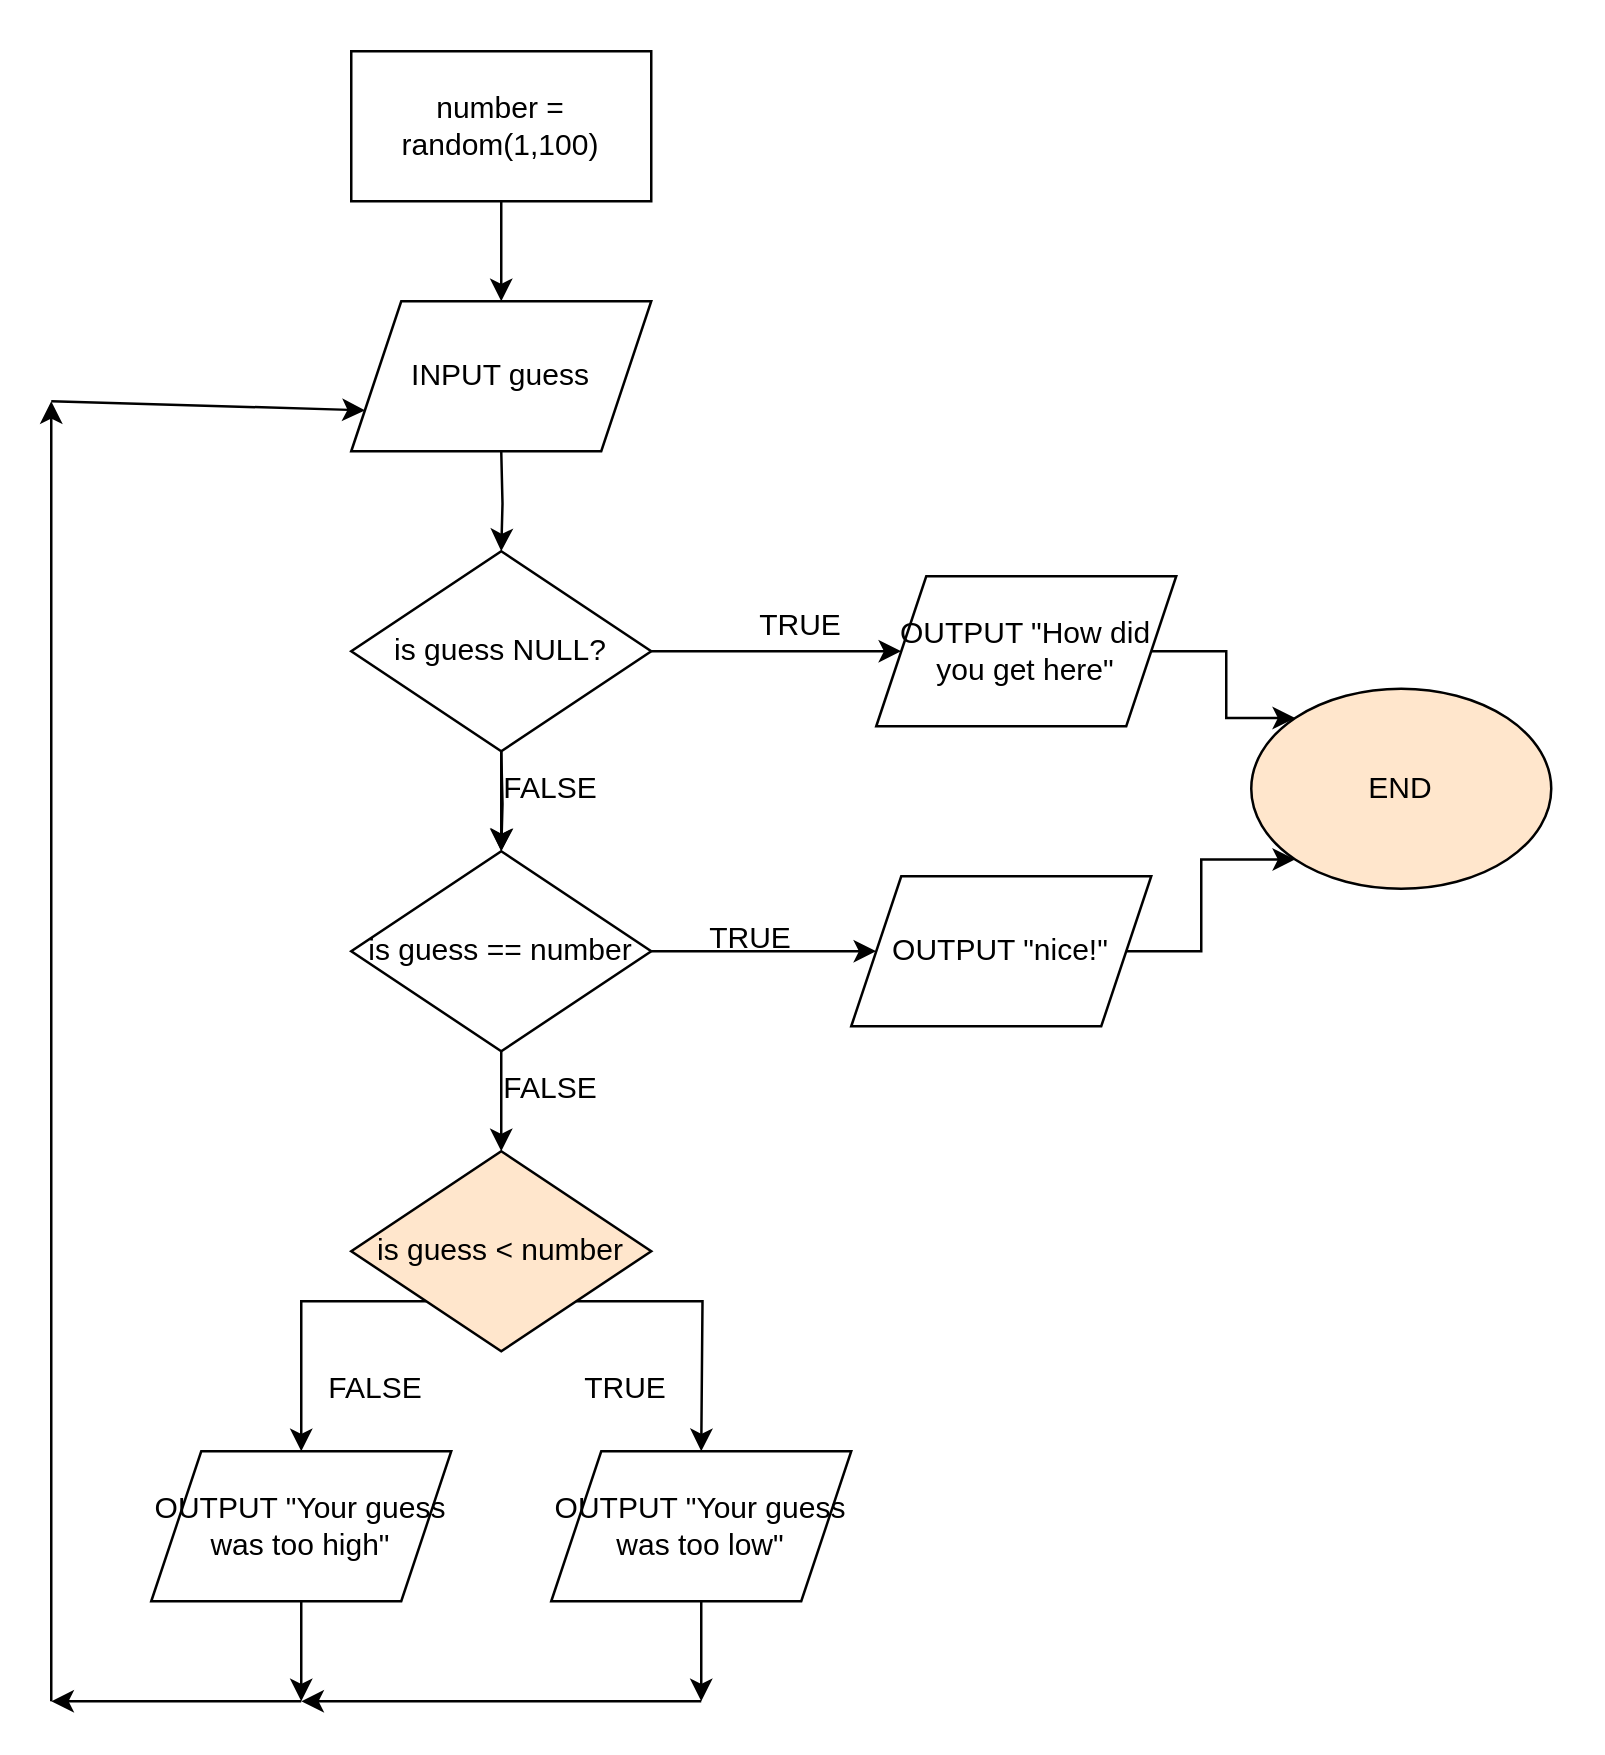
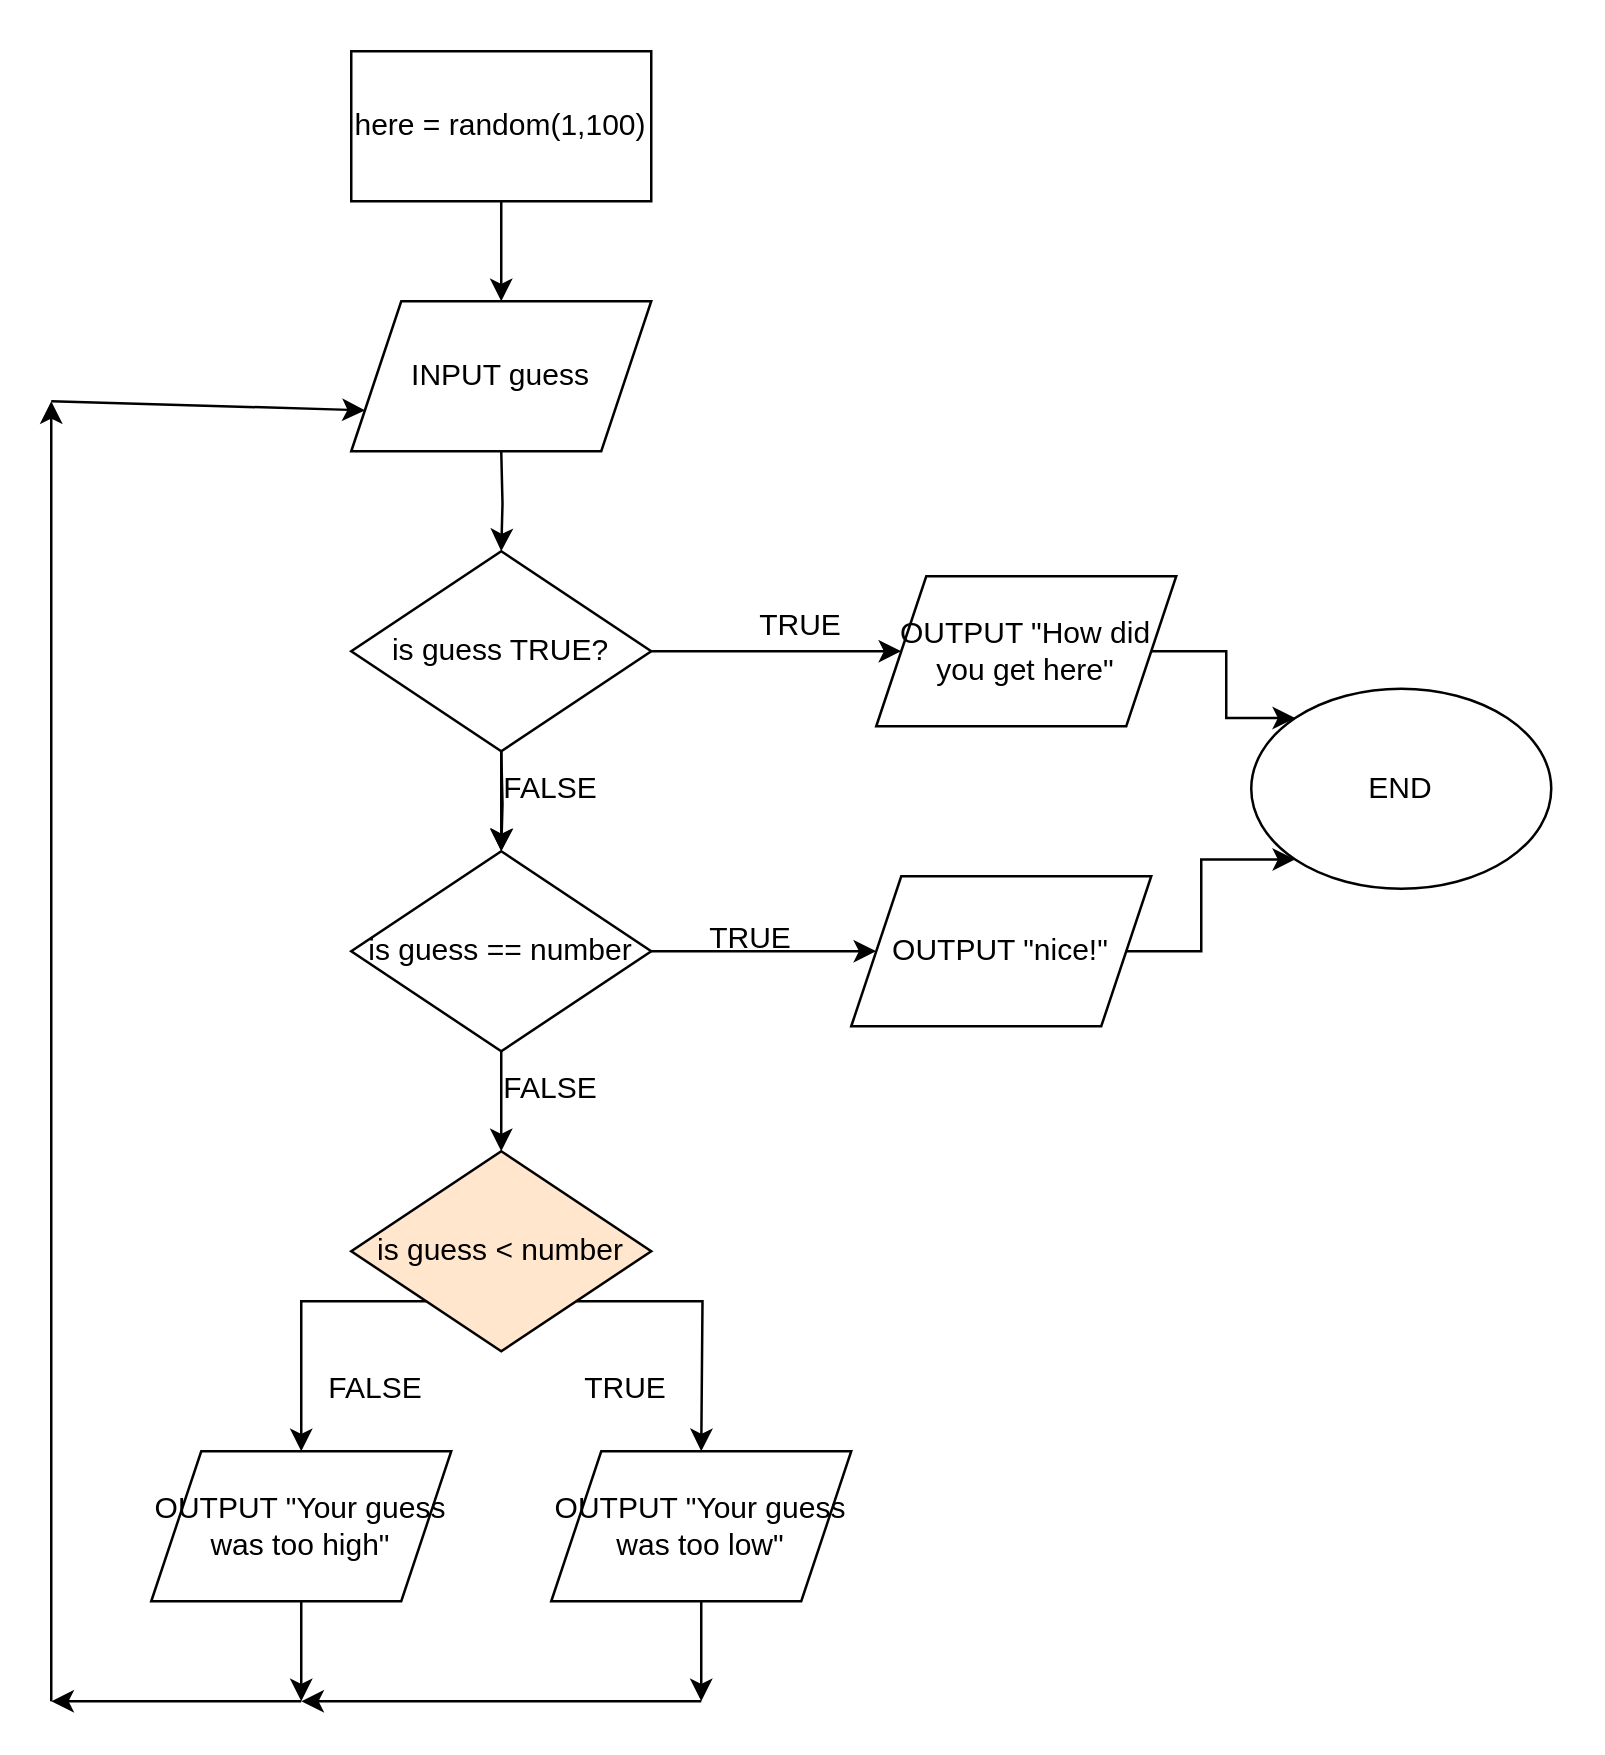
node "number = random(1,100)": label "number = random(1,100)" -> "here = random(1,100)"
node "is guess NULL?": label "is guess NULL?" -> "is guess TRUE?"
node "END": fillcolor #ffe6cc -> #ffffff
